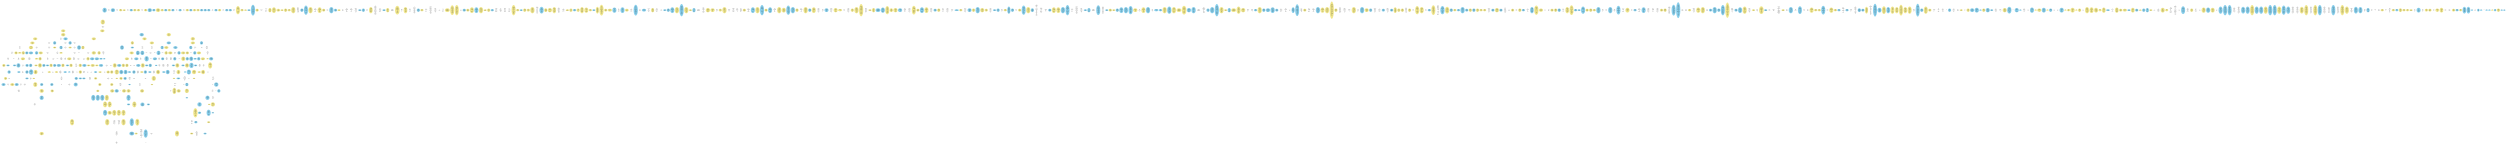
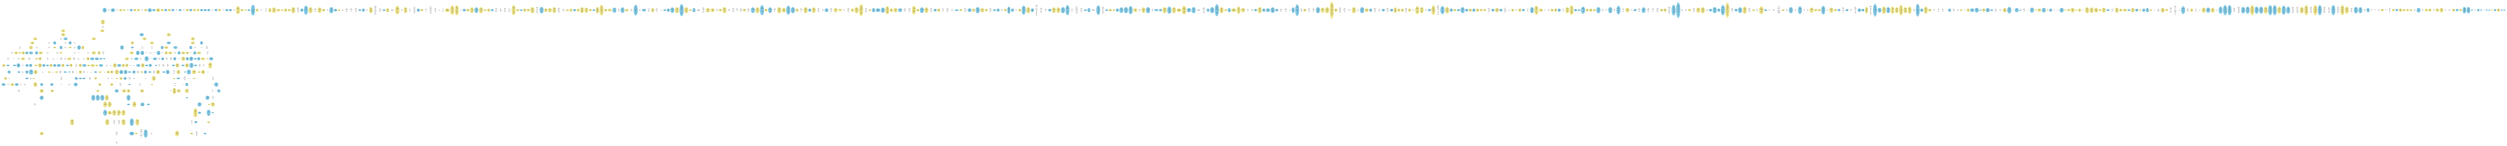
node "# 0x13fa JUMPDEST GAS CALL ISZERO ISZERO PUSHX Data JUMPI": fillcolor khaki -> skyblue
node "# 0x2a3b JUMPDEST CALLDATALOAD PUSHX Data PUSHX Data JUMP": removed
